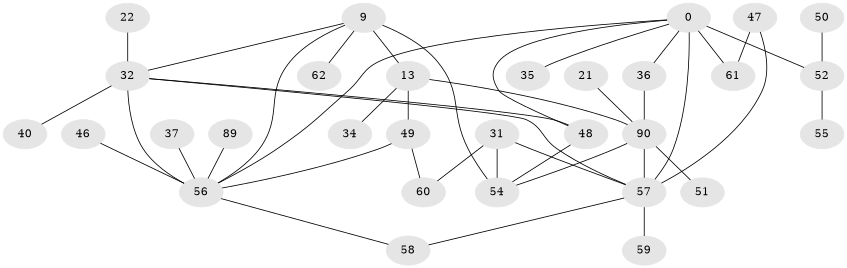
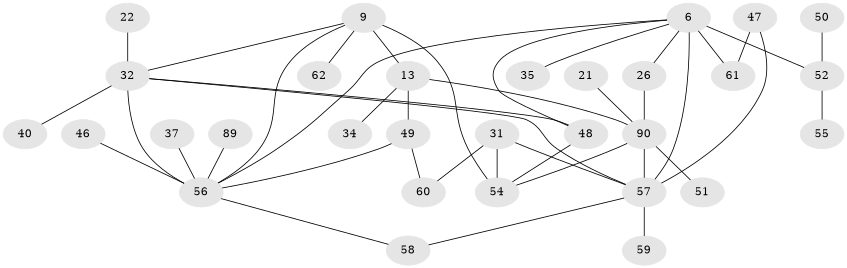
node "0": label "0" -> "6"
node "36": label "36" -> "26"
